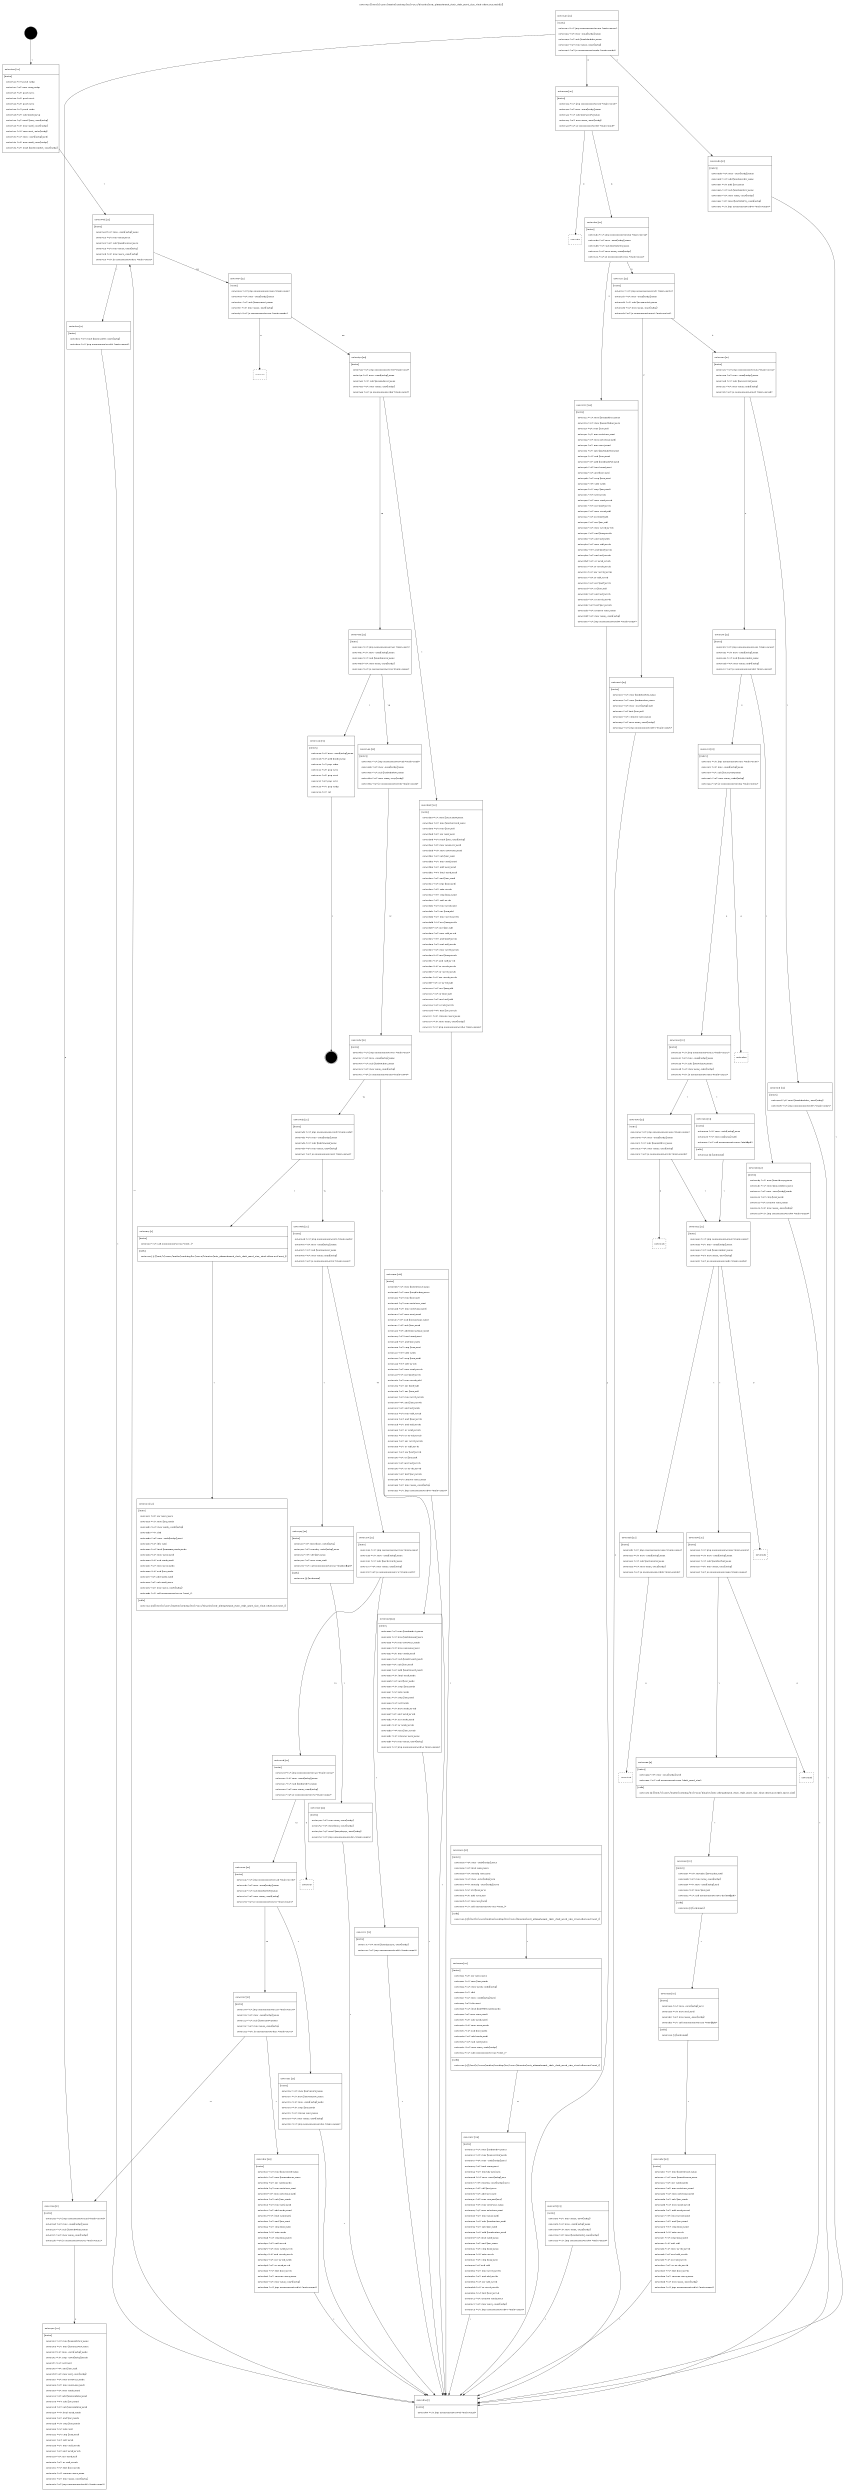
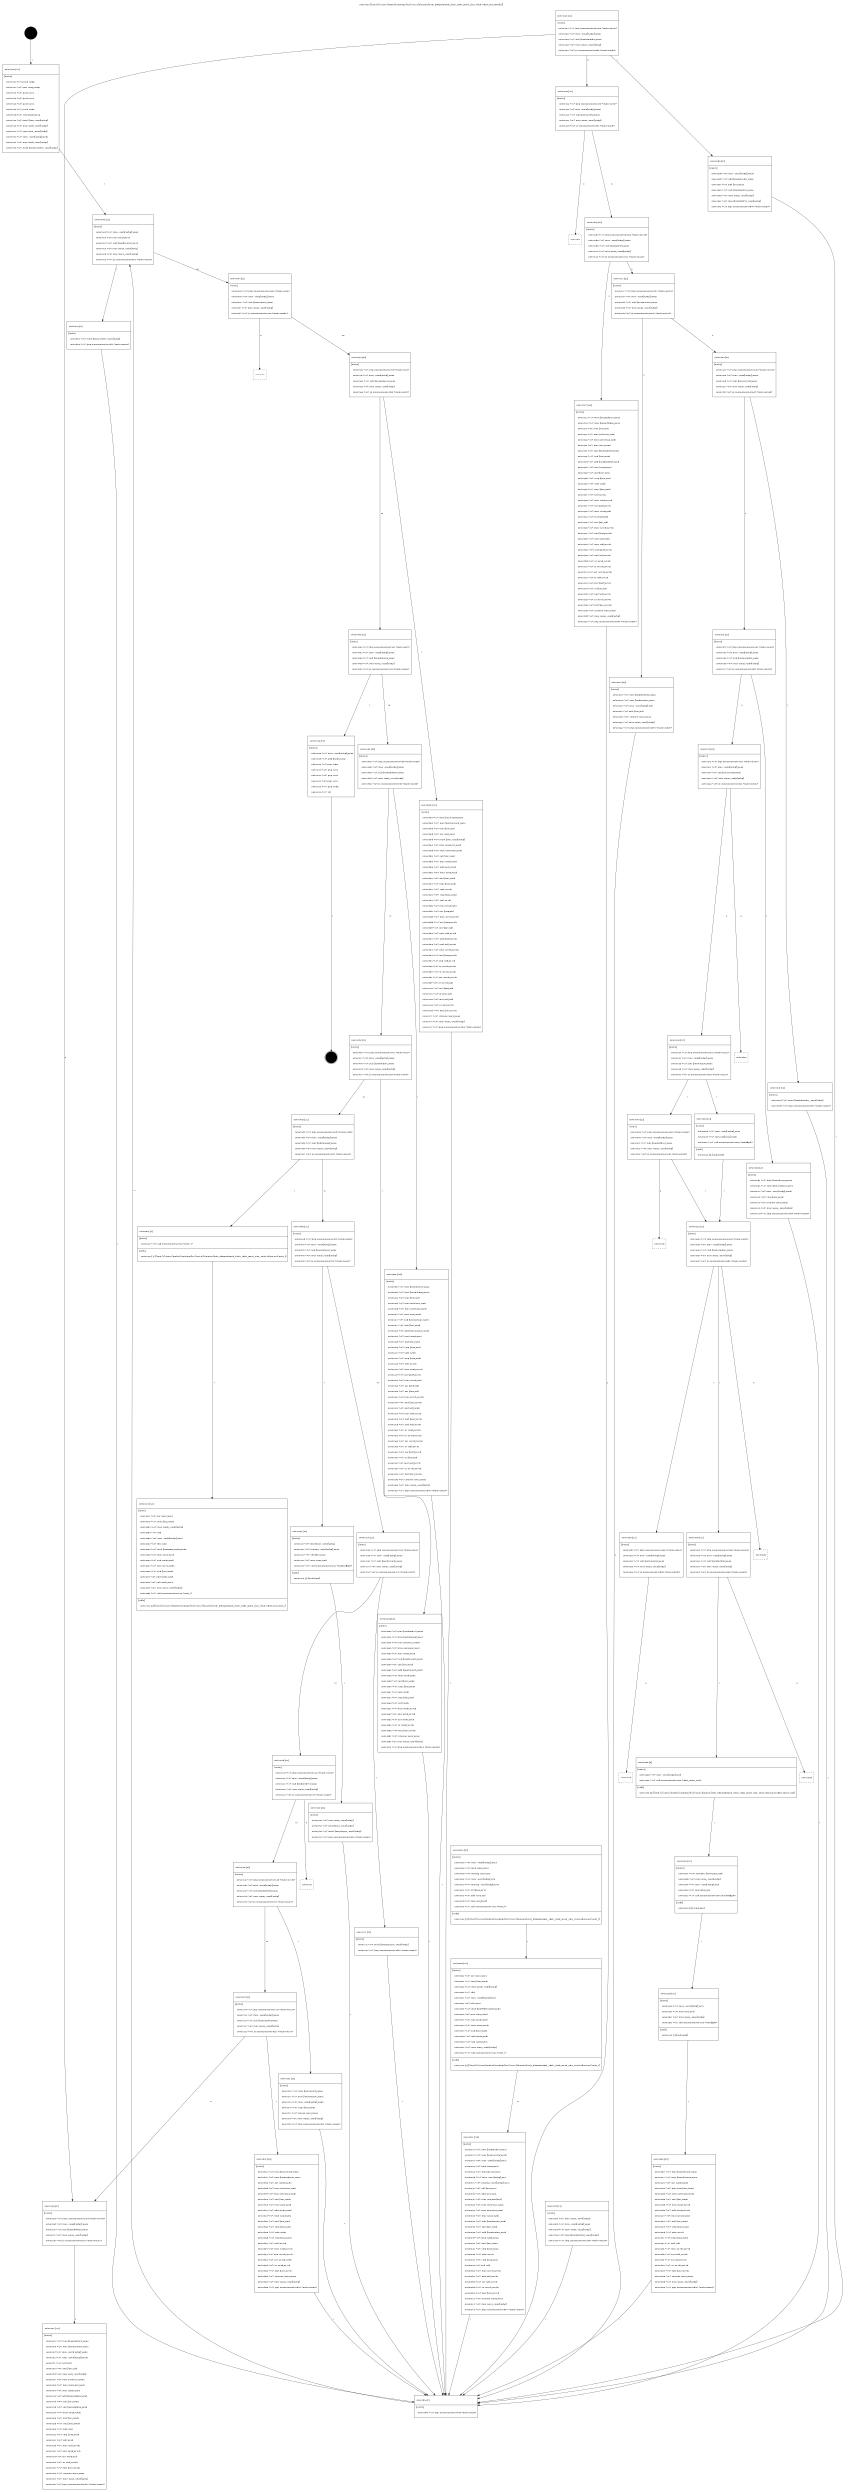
edge "0x4014a6 [22]" -> "0x4019f8 [144]": added, label "1"
